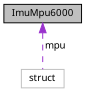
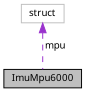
edge "struct" -> "ImuMpu6000": reversed
